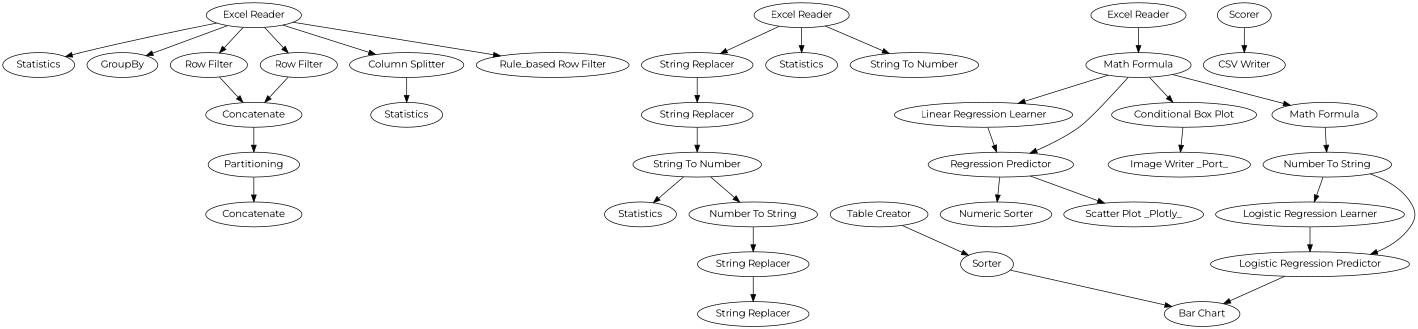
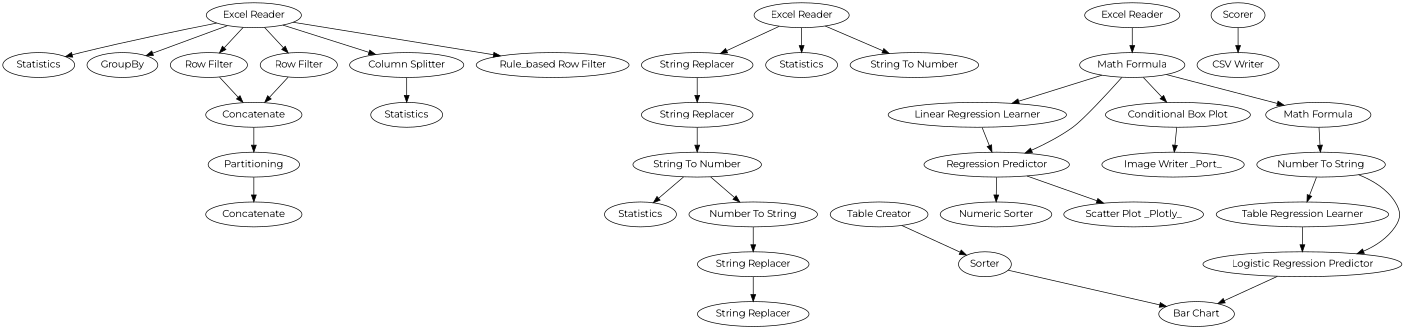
node "Logistic Regression Learner": label "Logistic Regression Learner" -> "Table Regression Learner"
